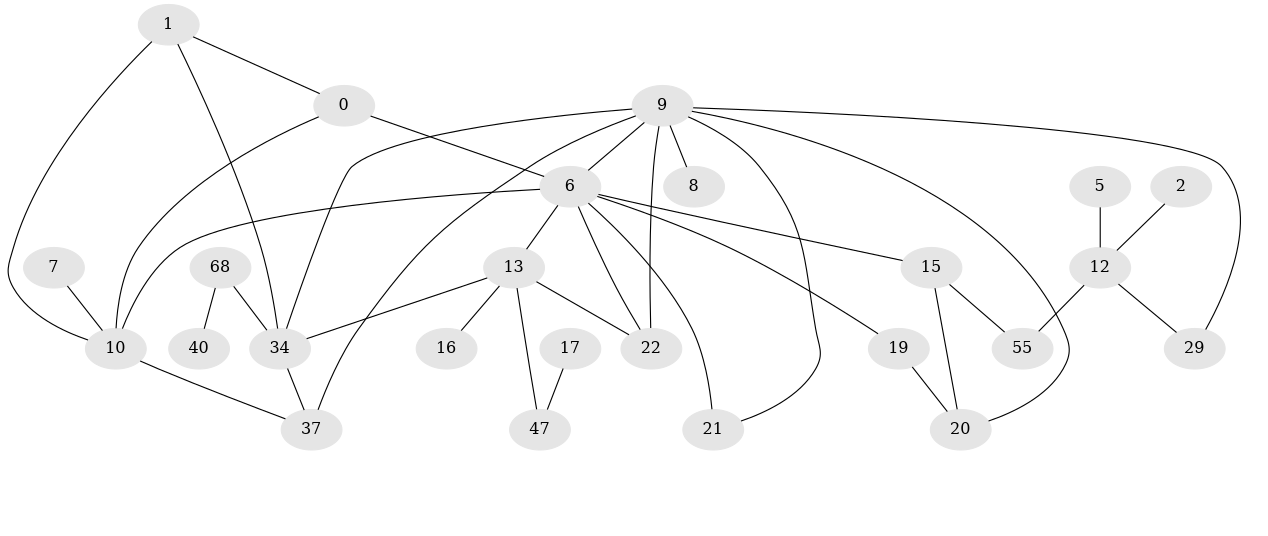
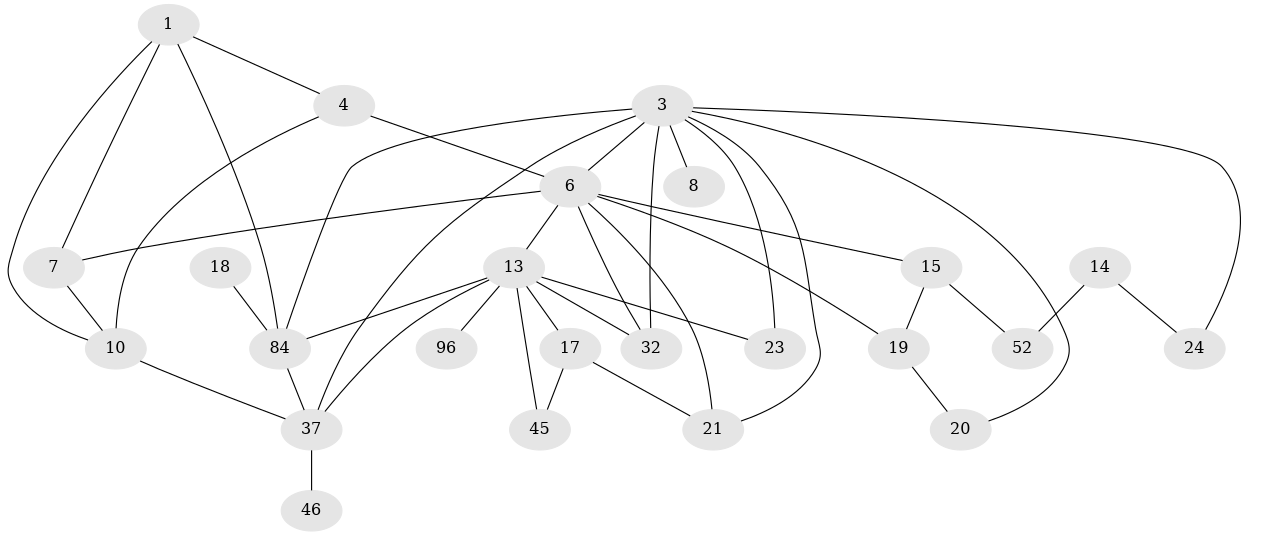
node "0": label "0" -> "4"
node "9": label "9" -> "3"
edge "1" -- "7": added
node "5": removed
node "2": removed
edge "6" -- "10": now "6" -- "7"
node "68": label "68" -> "18"
node "12": label "12" -> "14"
edge "13" -- "17": added
edge "13" -- "37": added
node "40": removed
node "34": label "34" -> "84"
node "16": label "16" -> "96"
node "22": label "22" -> "32"
node "23": added
edge "15" -- "20": now "15" -- "19"
node "55": label "55" -> "52"
node "29": label "29" -> "24"
edge "17" -- "21": added
node "47": label "47" -> "45"
node "46": added
